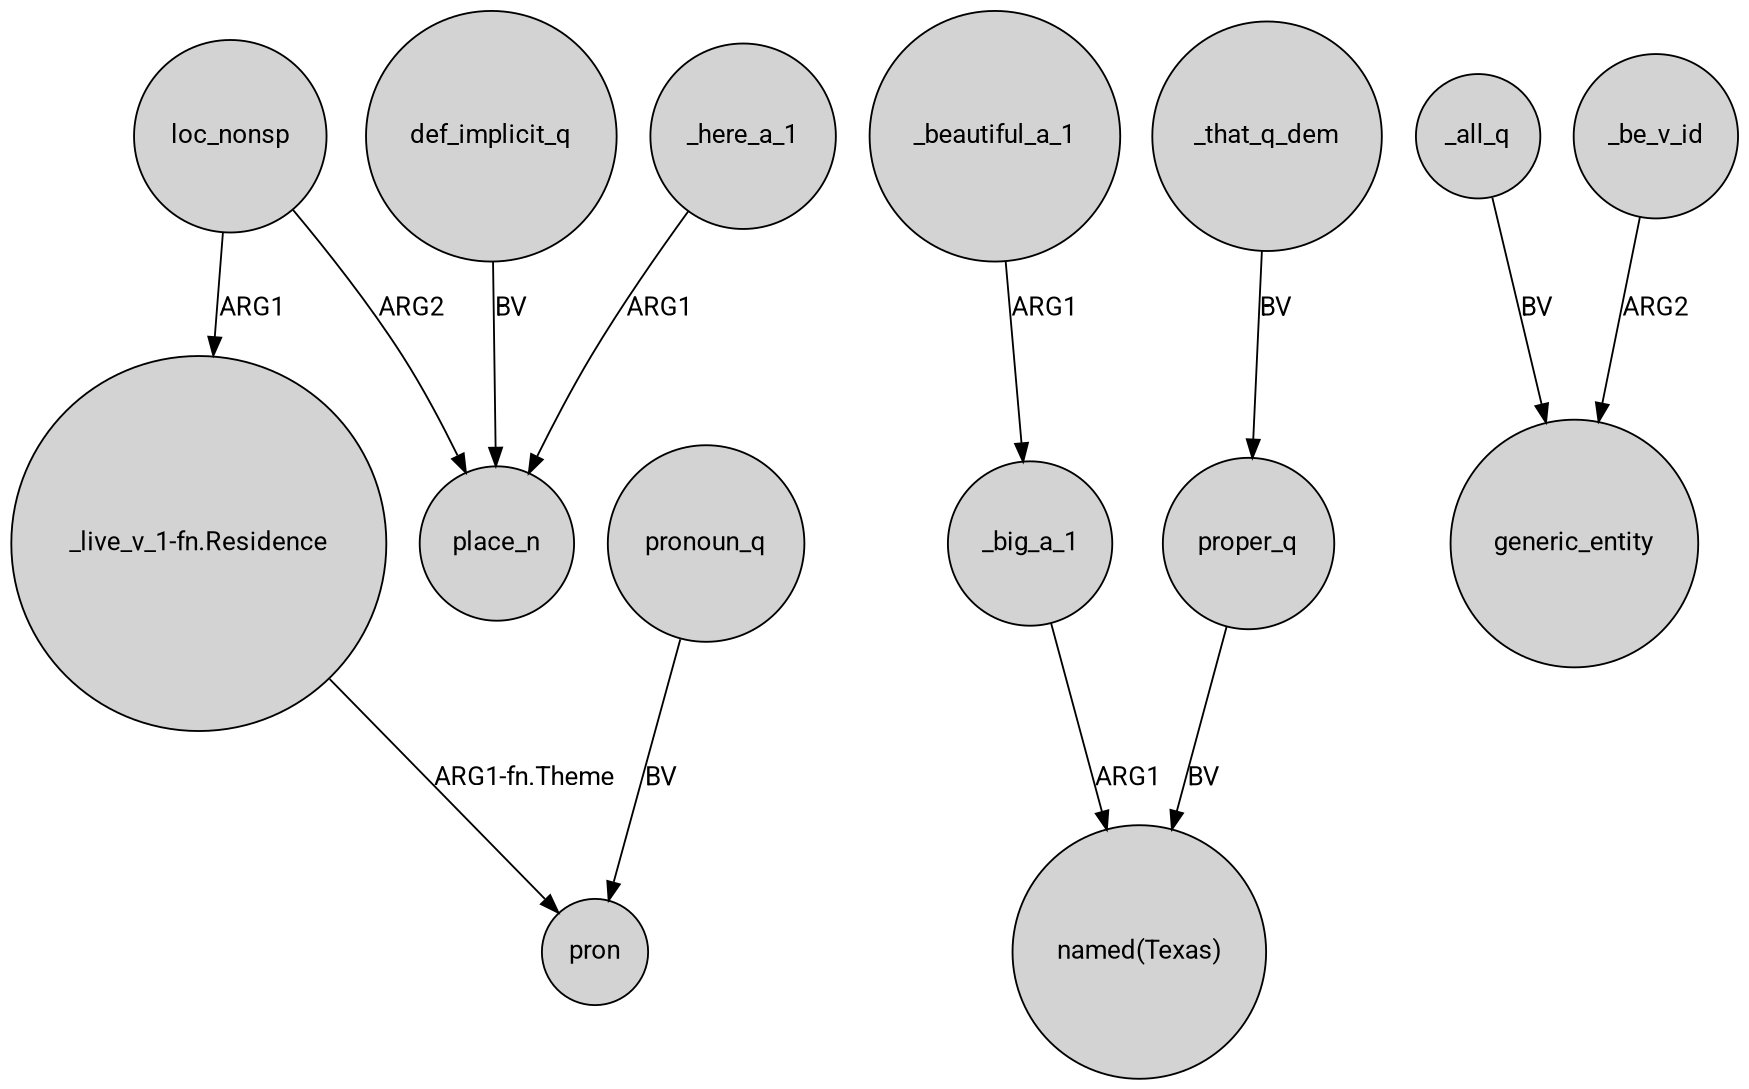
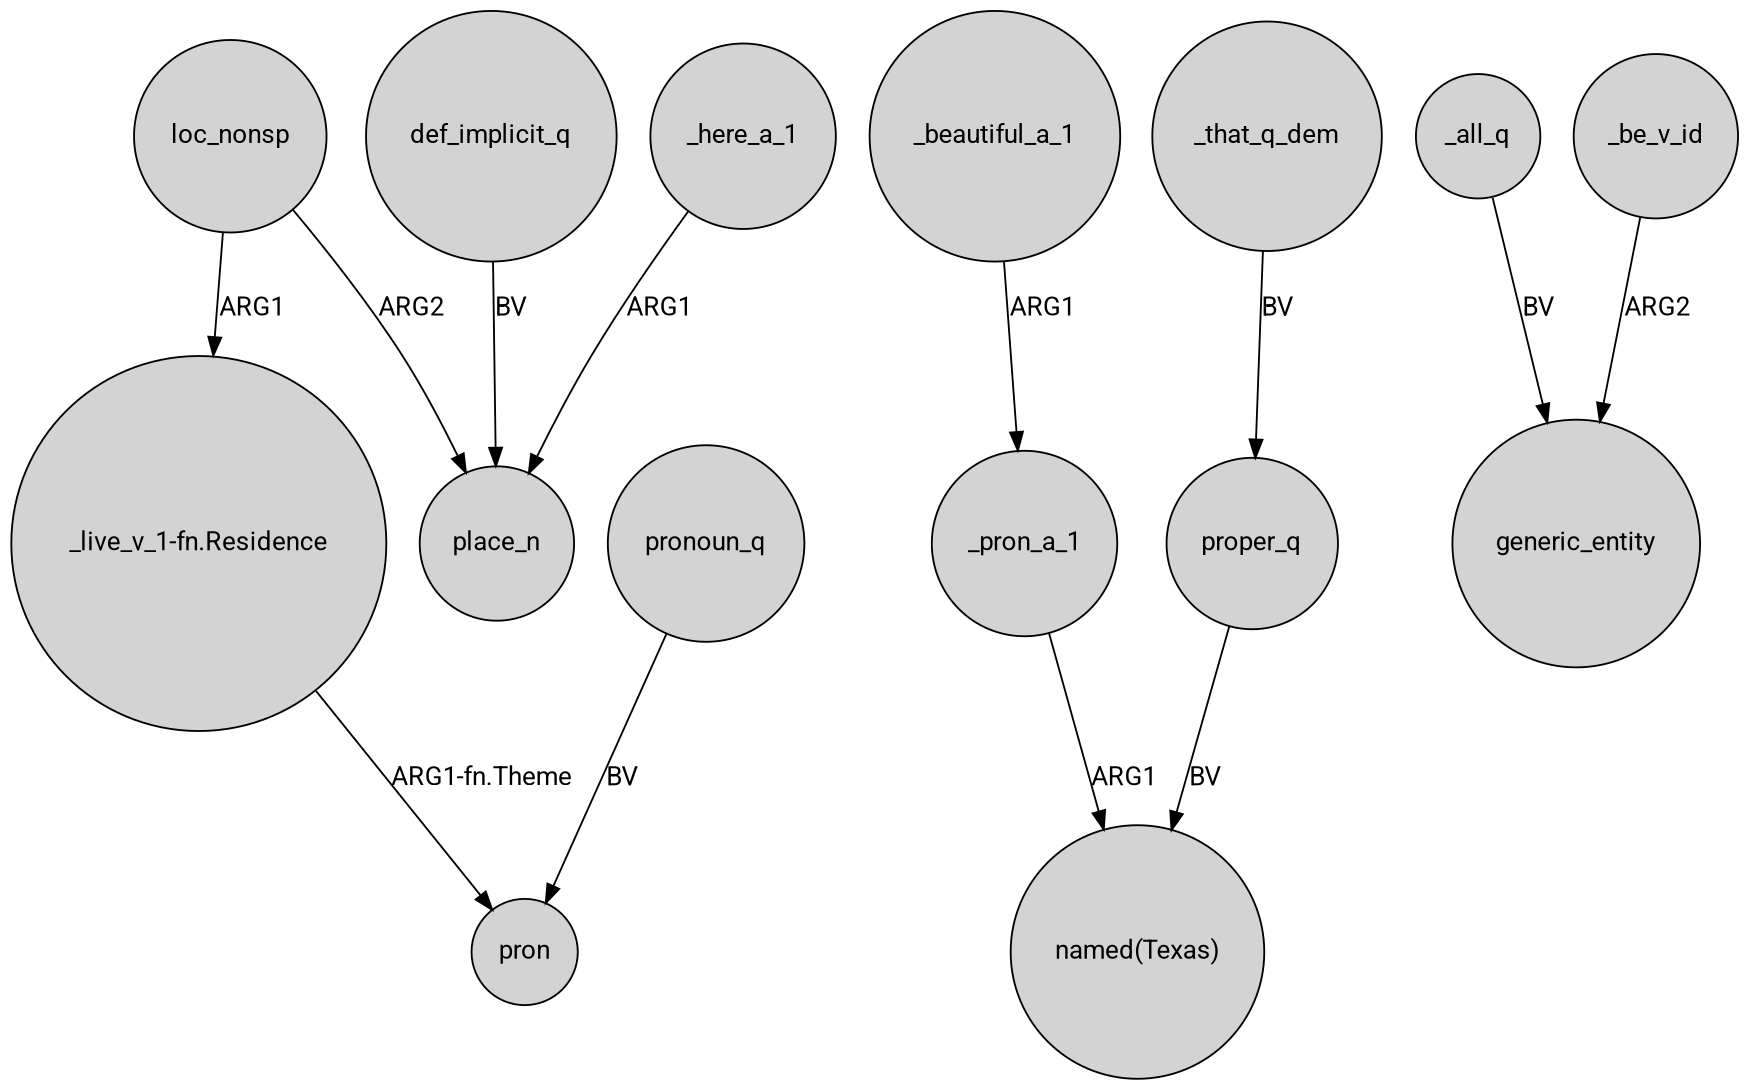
node "_big_a_1": label "_big_a_1" -> "_pron_a_1"
